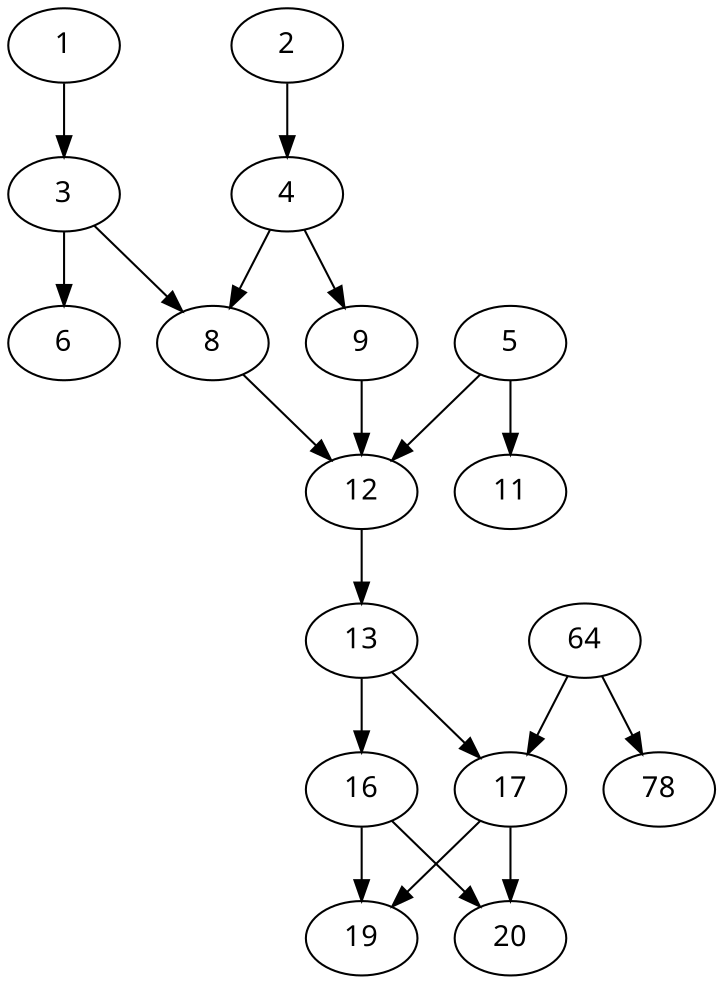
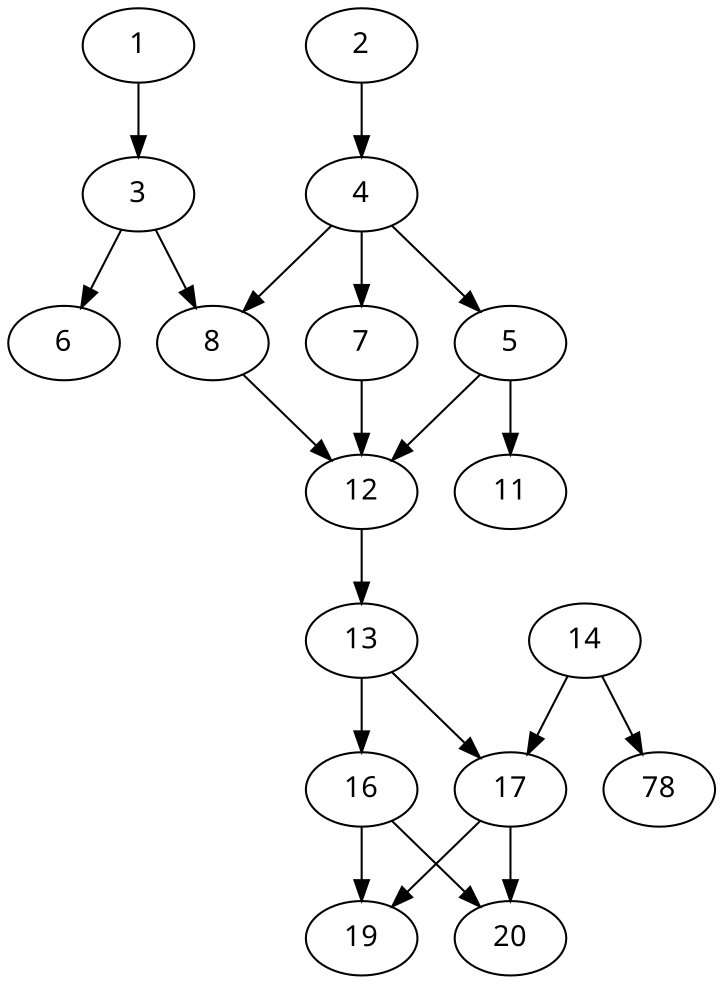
edge "4" -> "5": added
node "9": label "9" -> "7"
node "64": label "64" -> "14"
